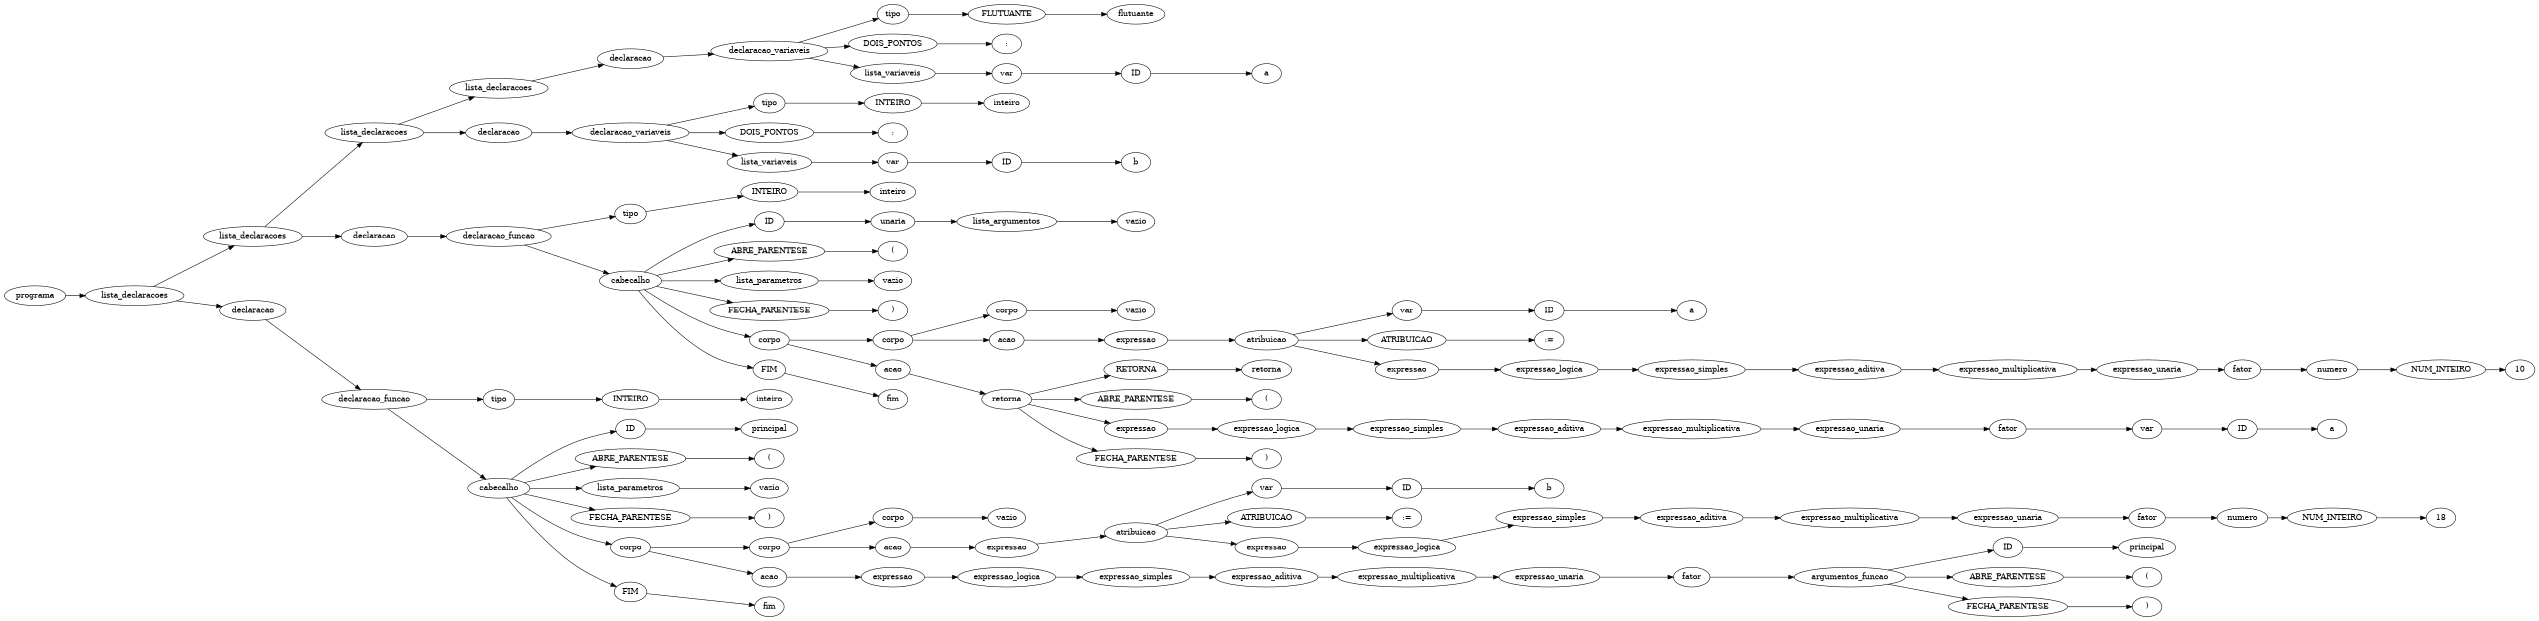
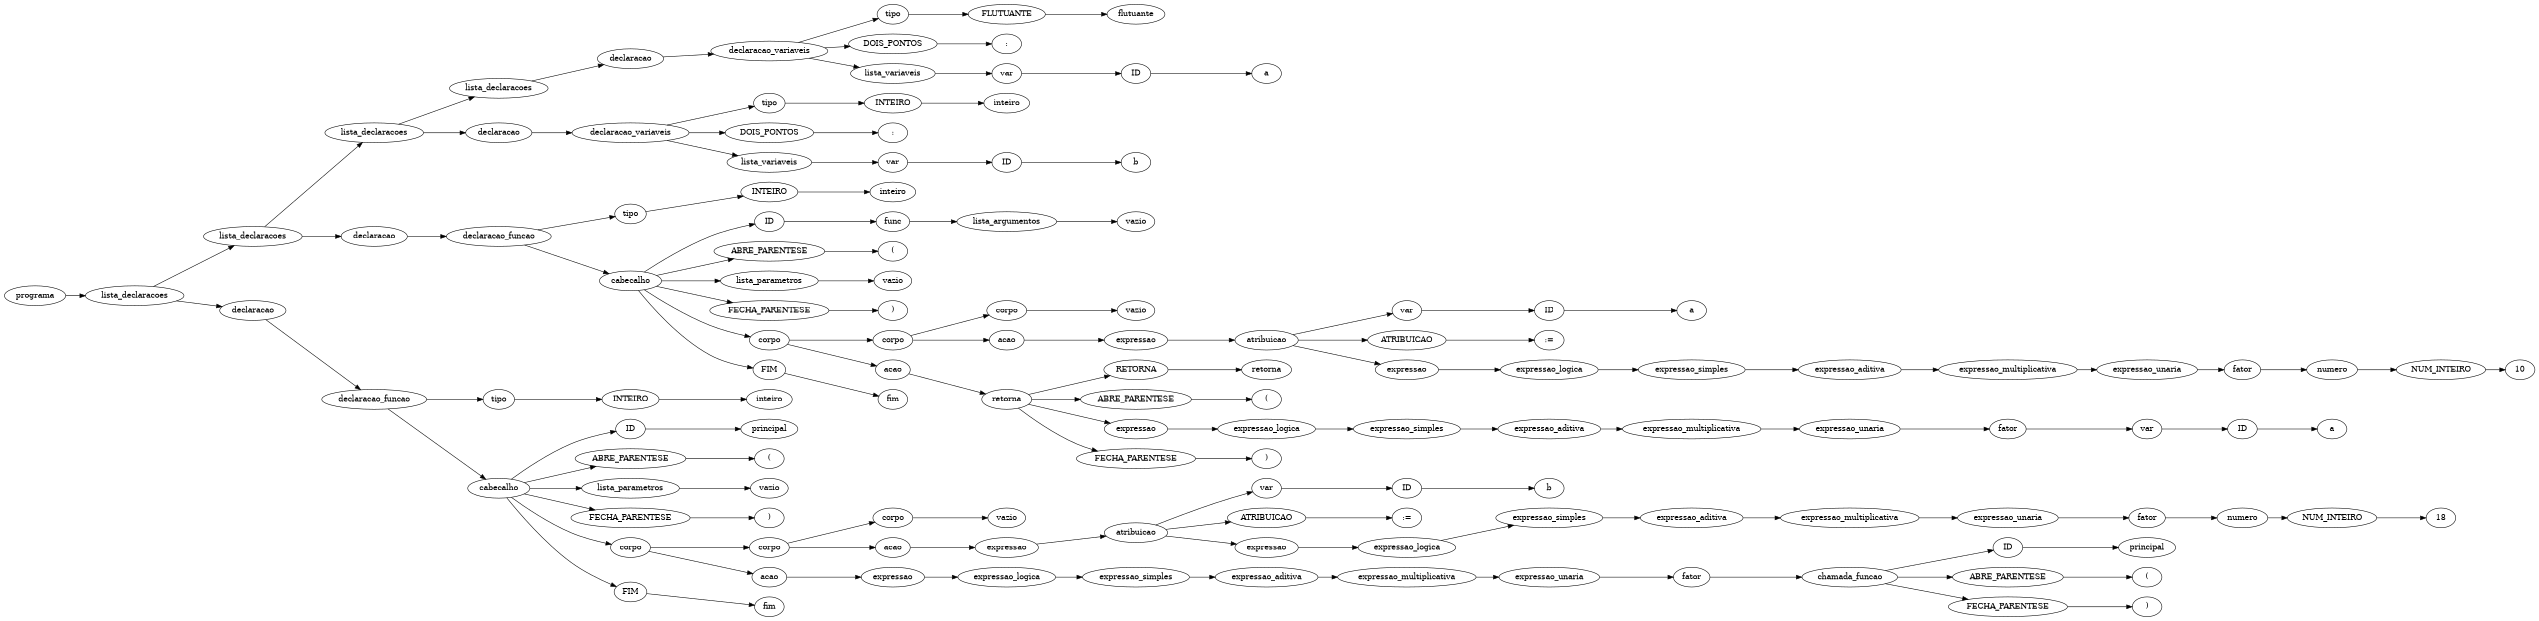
node "unaria": label "unaria" -> "func"
node "argumentos_funcao": label "argumentos_funcao" -> "chamada_funcao"
